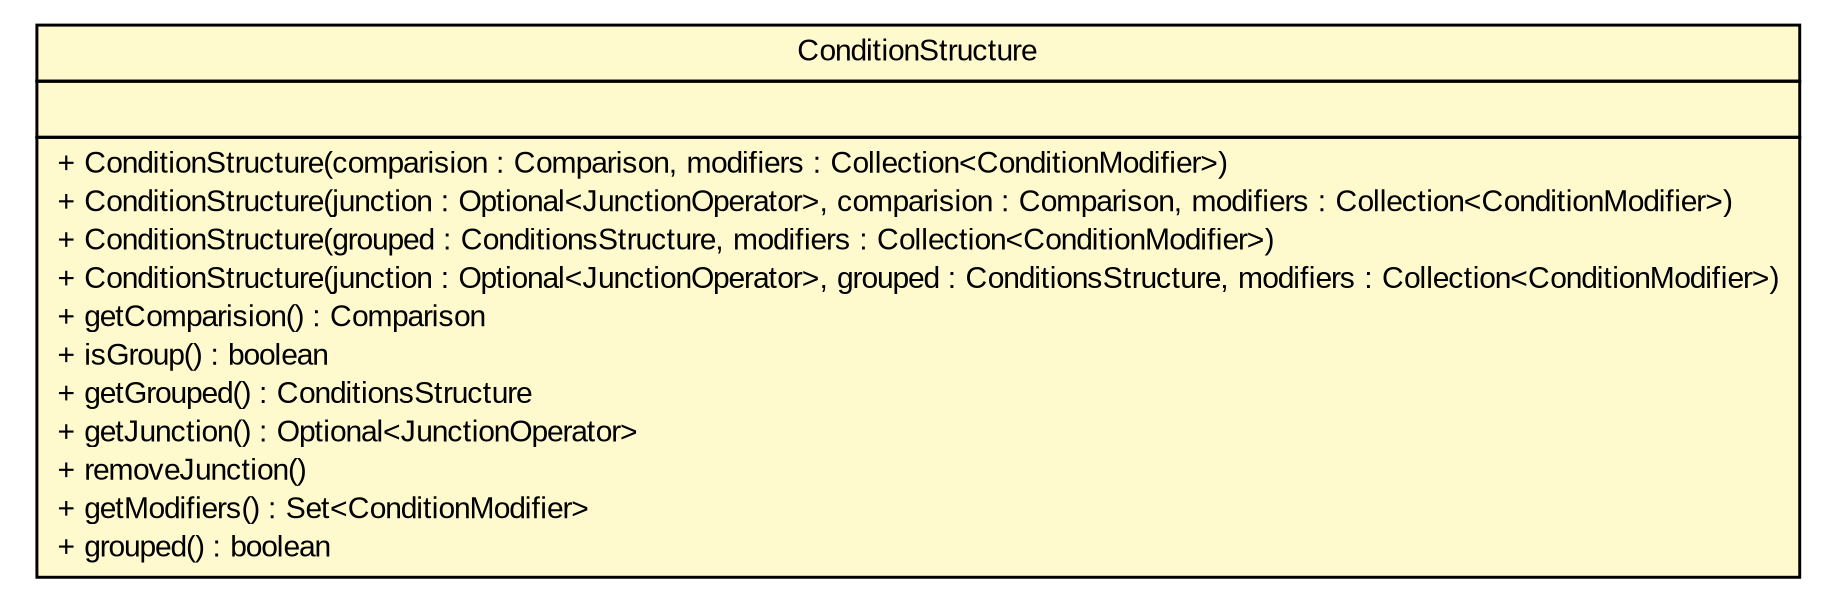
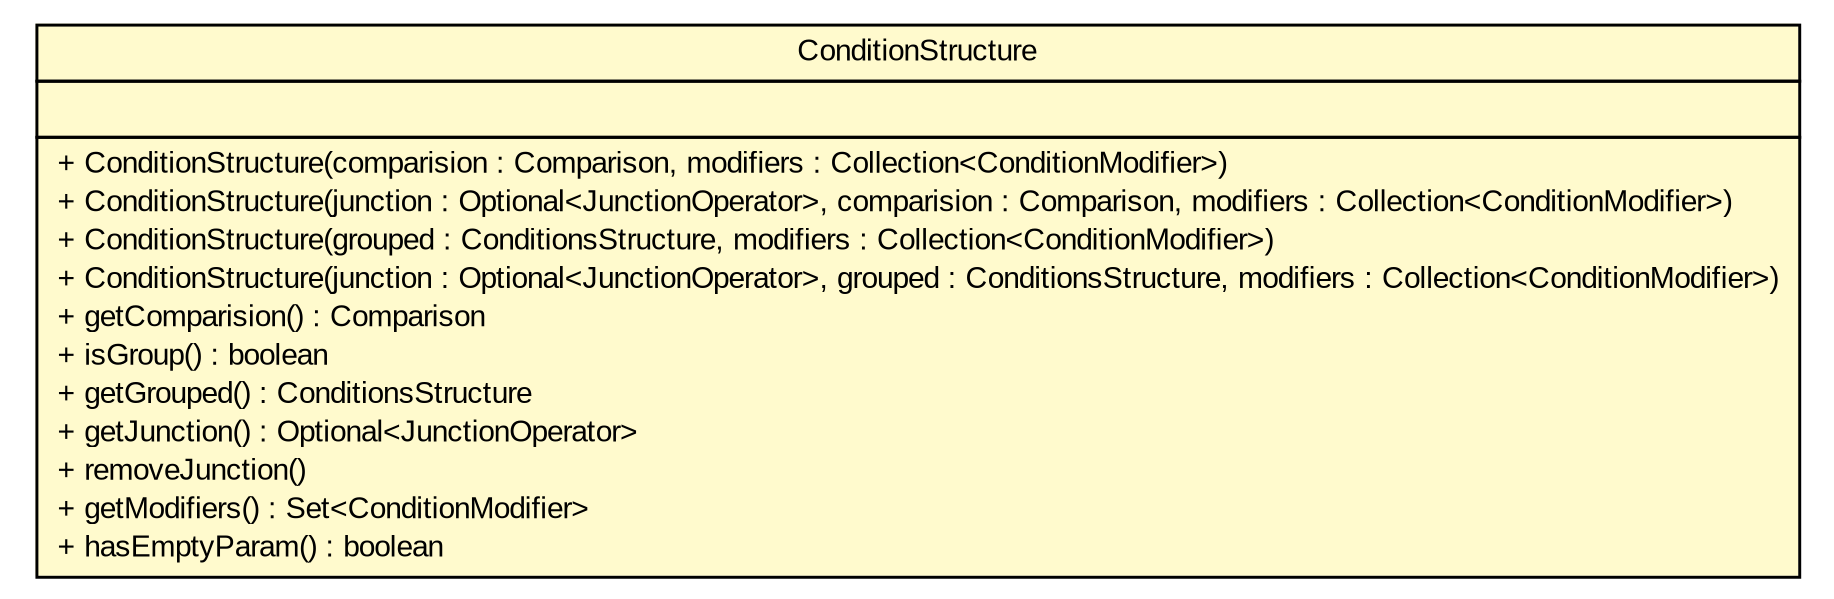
node "ConditionStructure": text "+ grouped() : boolean" -> "+ hasEmptyParam() : boolean"
